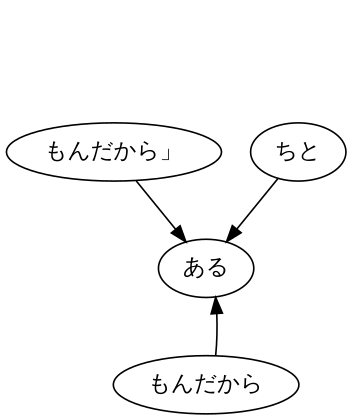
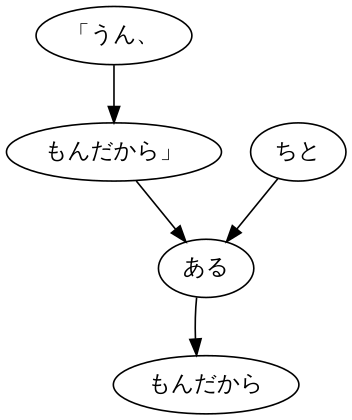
node "「うん、": added
edge "もんだから" -> "ある": reversed
